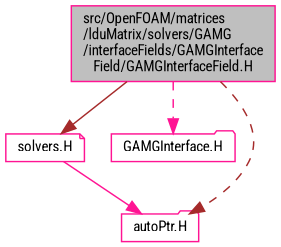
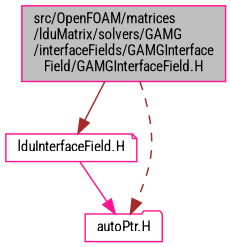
node "solvers.H": label "solvers.H" -> "lduInterfaceField.H"
node "GAMGInterface.H": removed
